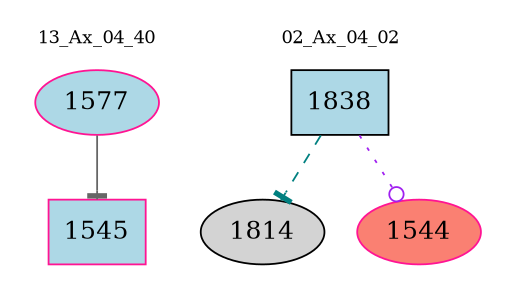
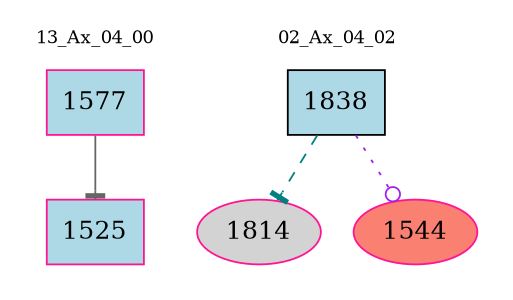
cluster "13_Ax_04_40": label "13_Ax_04_40" -> "13_Ax_04_00"
node "1577": shape ellipse -> box
node "1545": label "1545" -> "1525"
node "1814": color black -> deeppink
